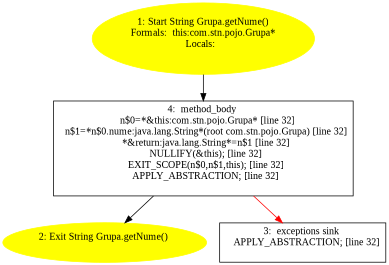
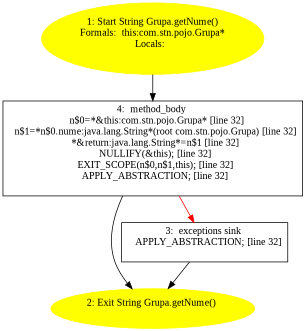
edge "3:  exceptions sink APPLY_ABSTRACTION; [line 32]" -> "2: Exit String Grupa.getNume()": added
